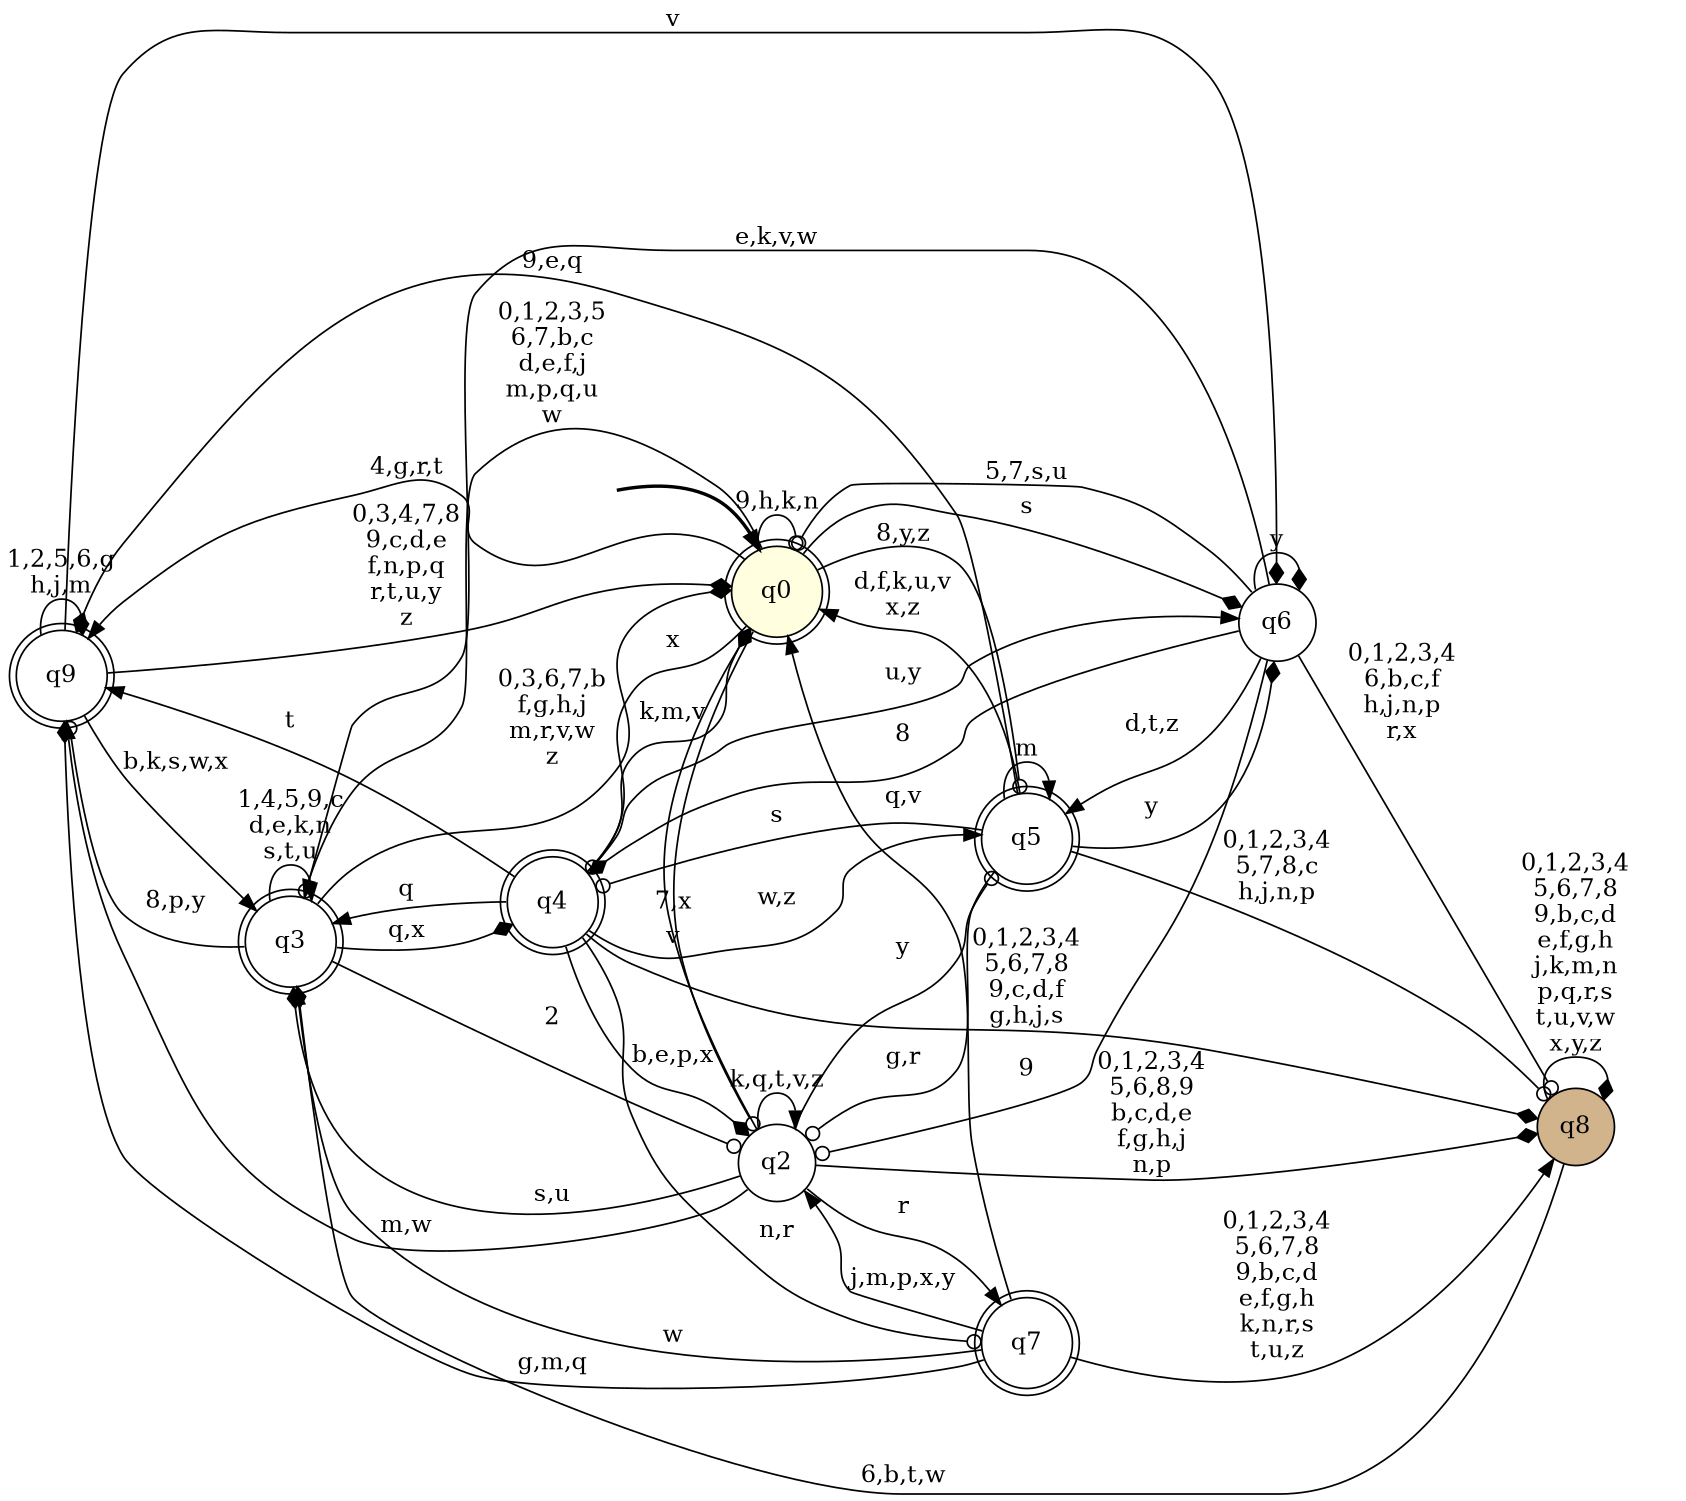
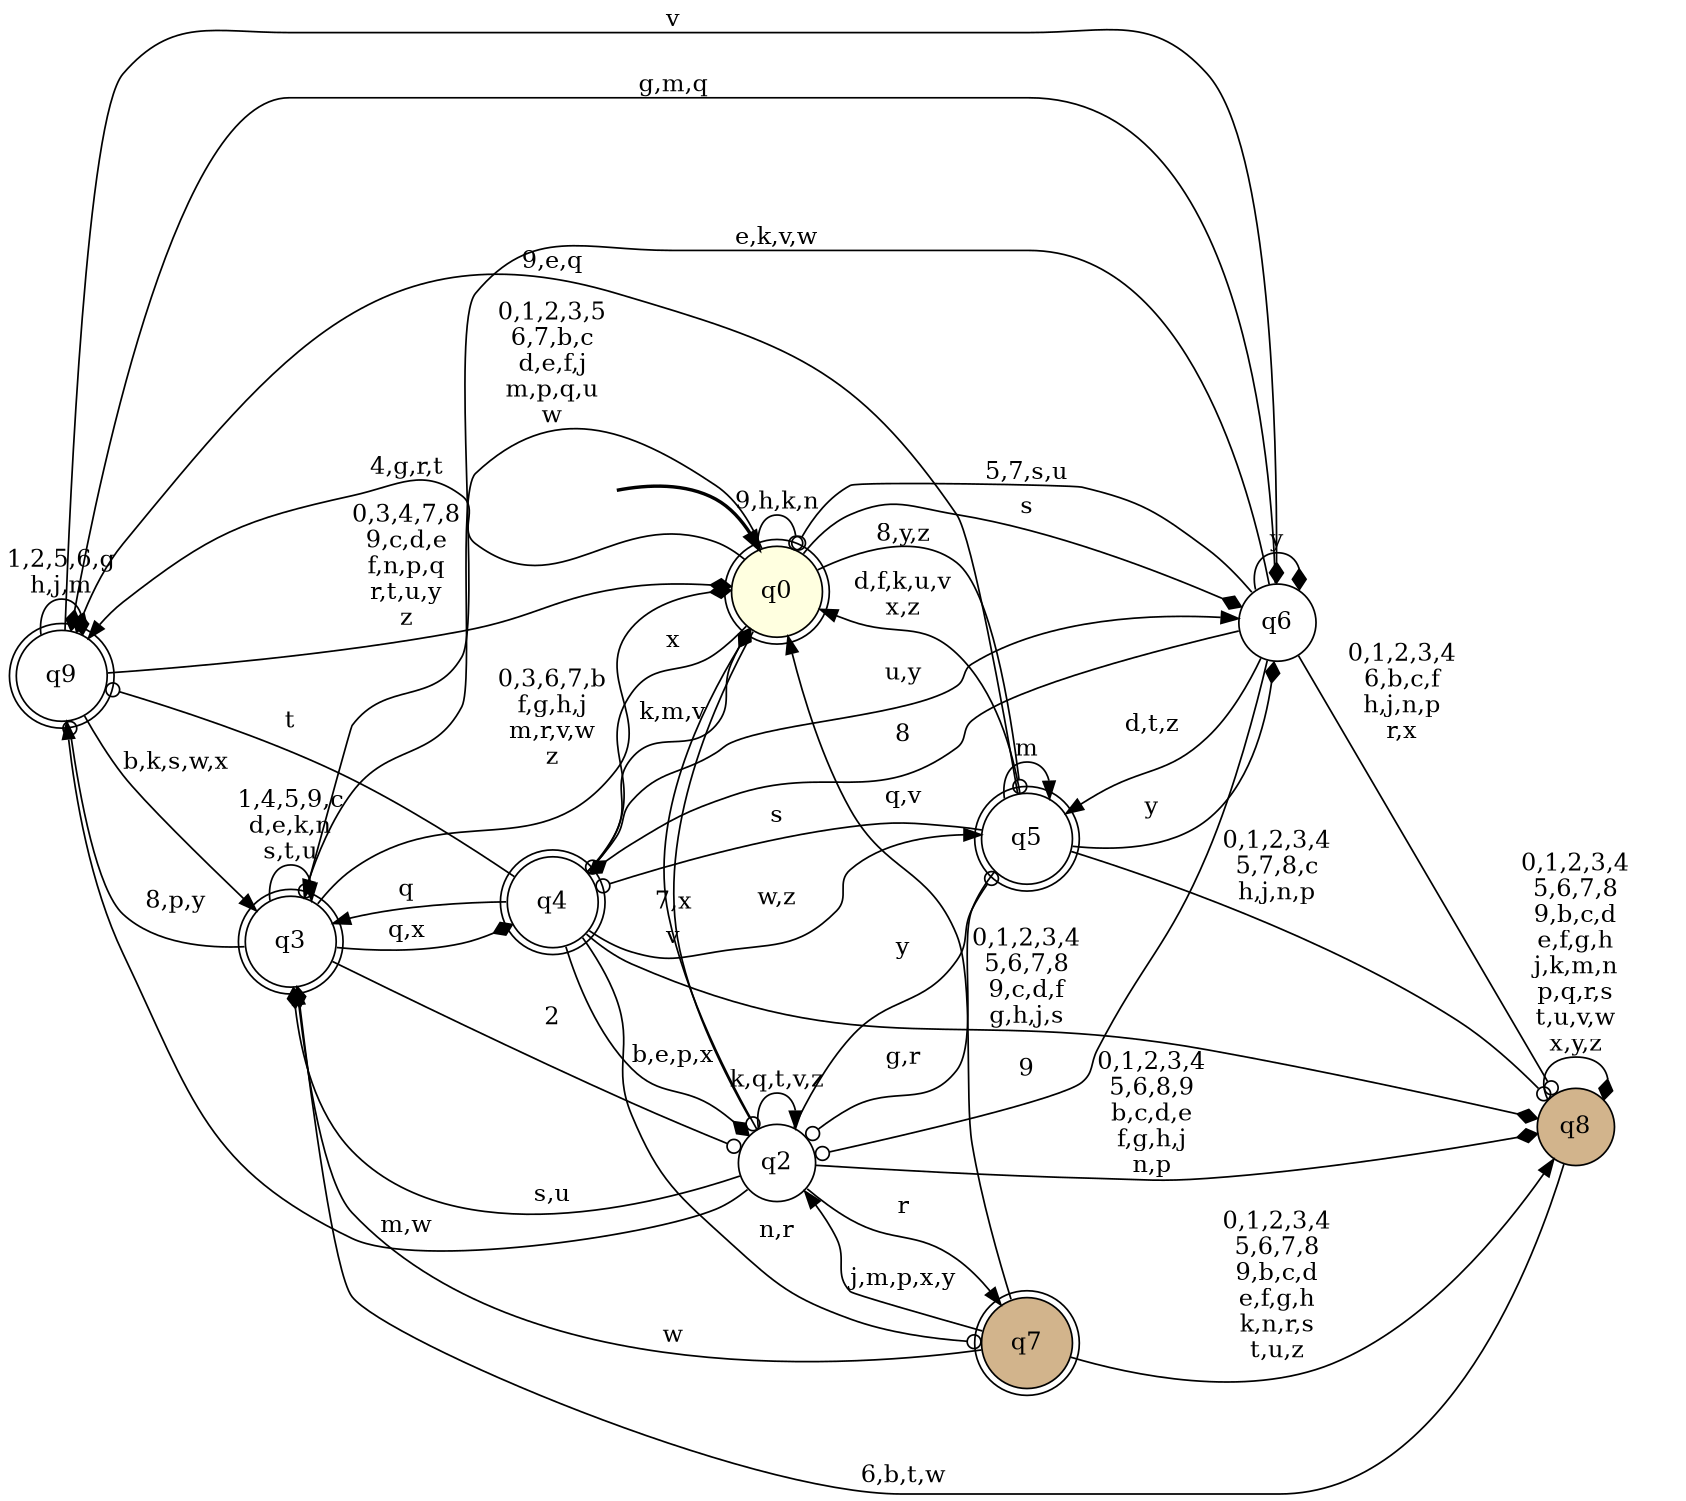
edge "q4" -> "q9": arrowhead normal -> odot
edge "q7" -> "q9": now "q6" -> "q9"
node "q7": fillcolor white -> tan
